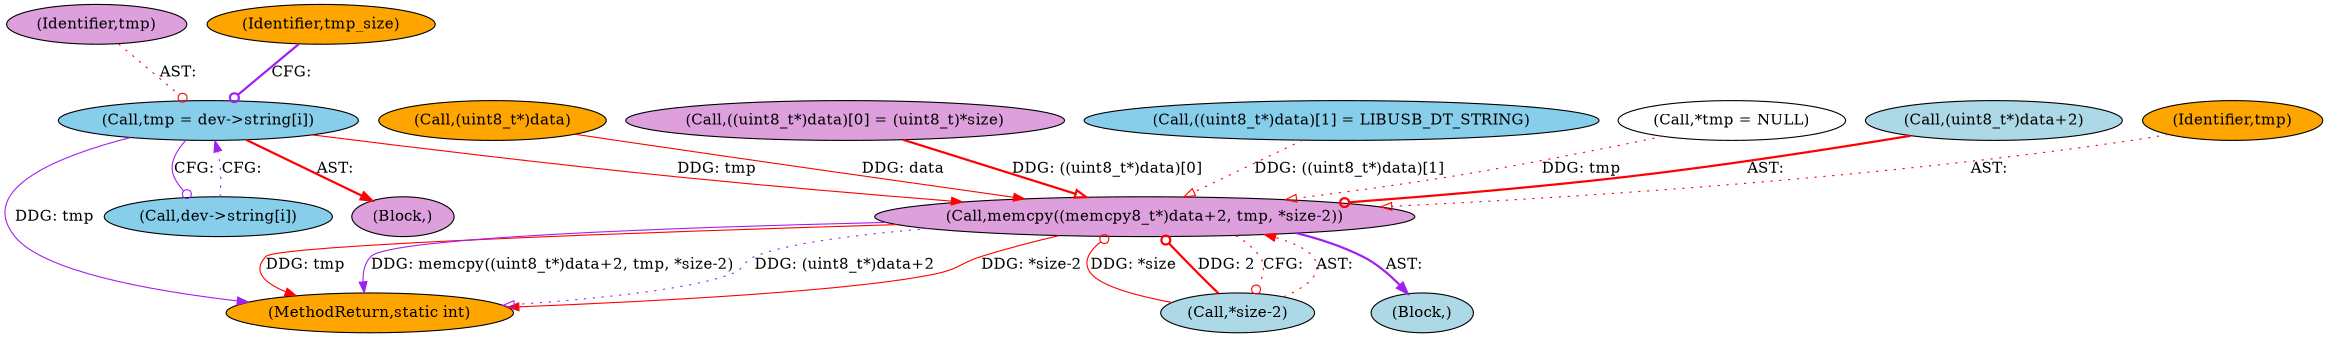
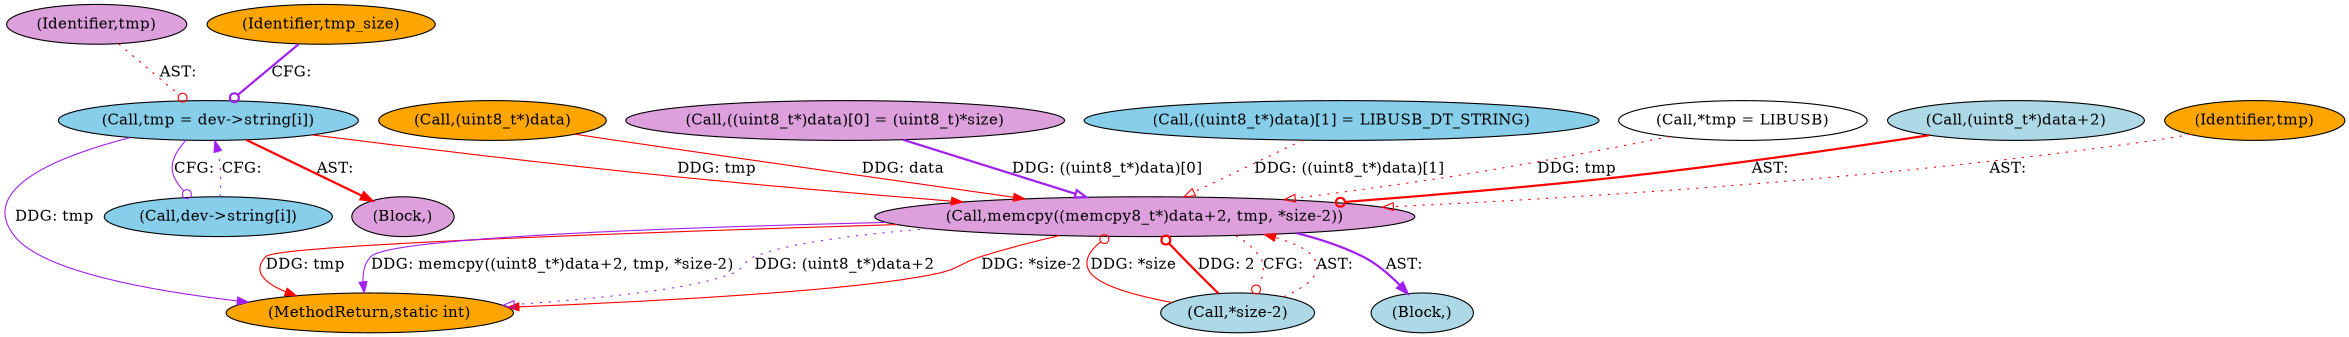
node "(Call,*tmp = NULL)": label "(Call,*tmp = NULL)" -> "(Call,*tmp = LIBUSB)"
edge "(Call,((uint8_t*)data)[0] = (uint8_t)*size)" -> "(Call,memcpy((memcpy8_t*)data+2, tmp, *size-2))": color red -> purple
